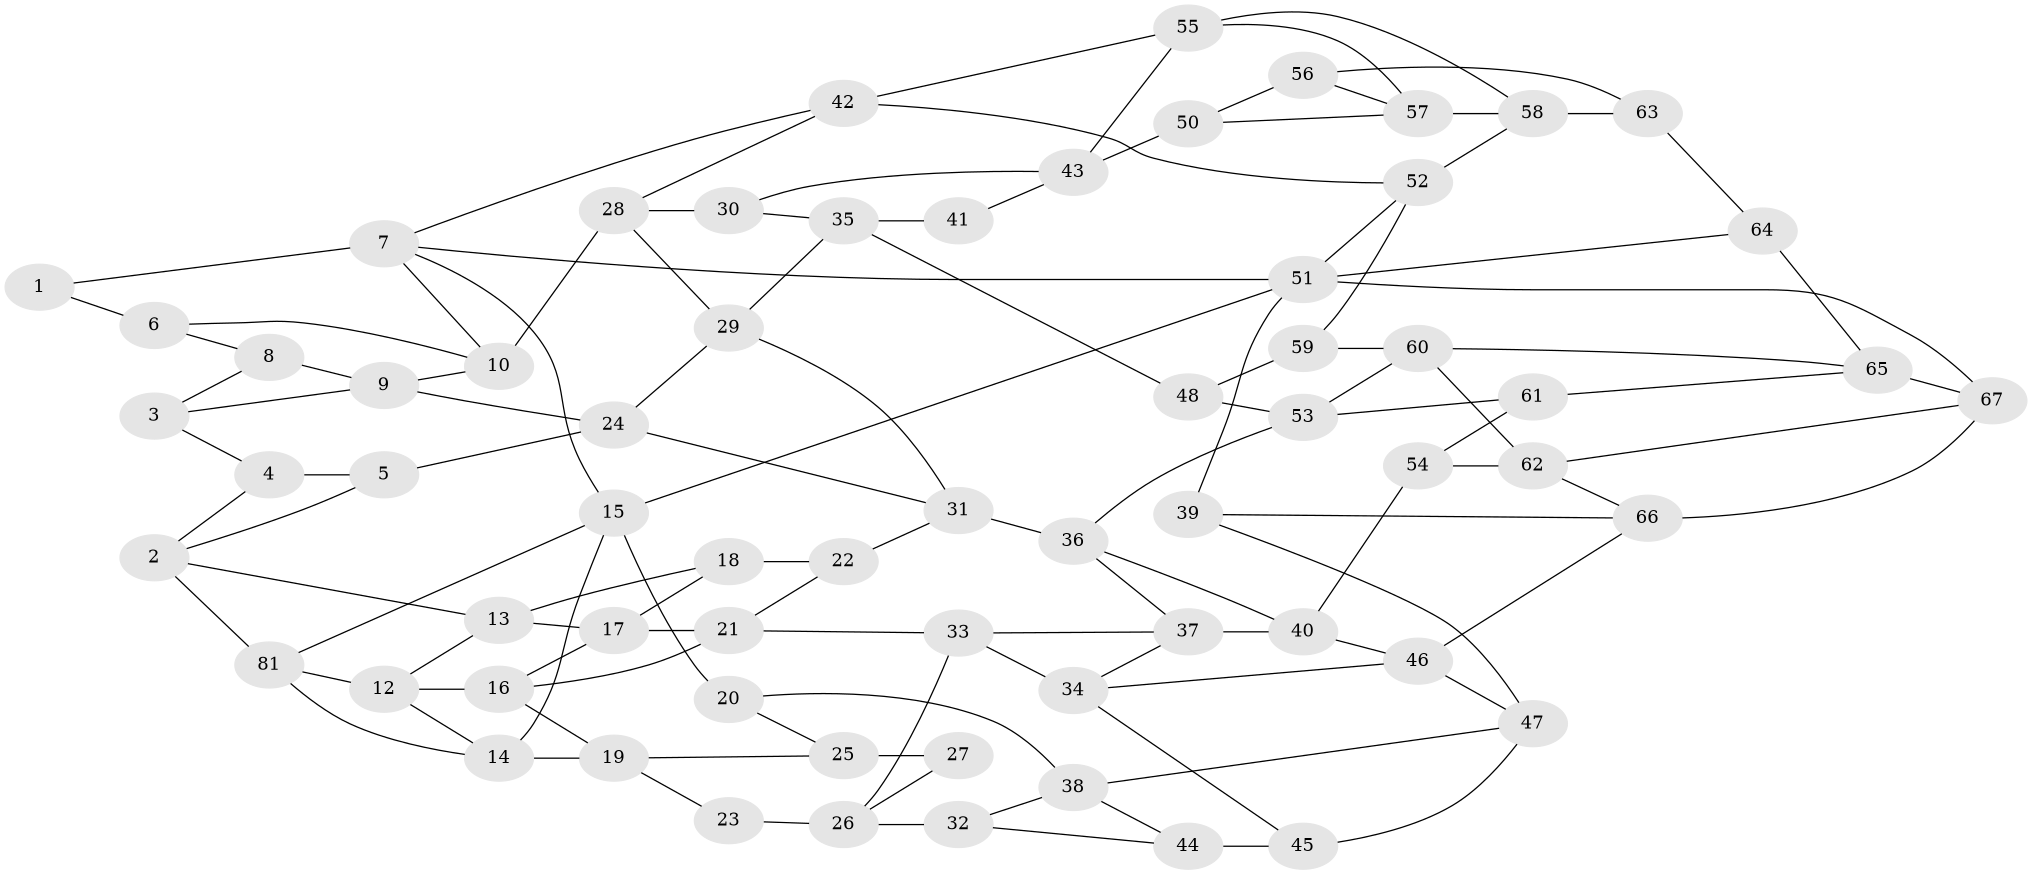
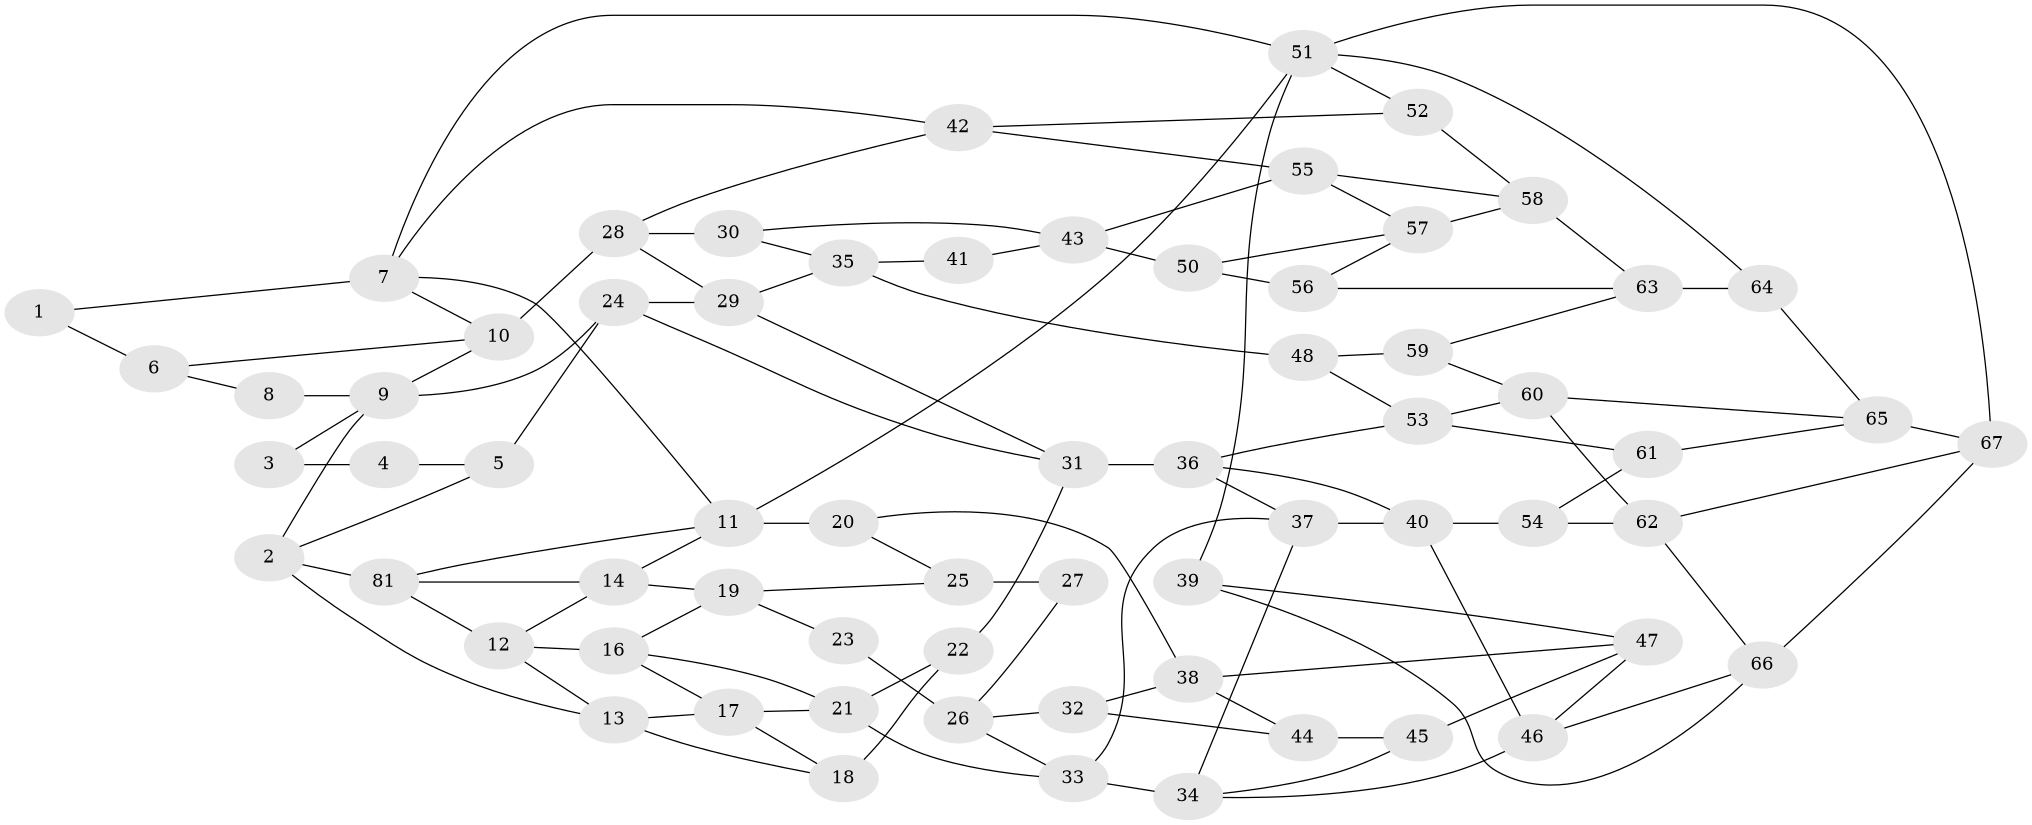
edge "52" -- "59": now "63" -- "59"
edge "8" -- "3": removed
node "15": label "15" -> "11"
edge "4" -- "2": now "9" -- "2"
